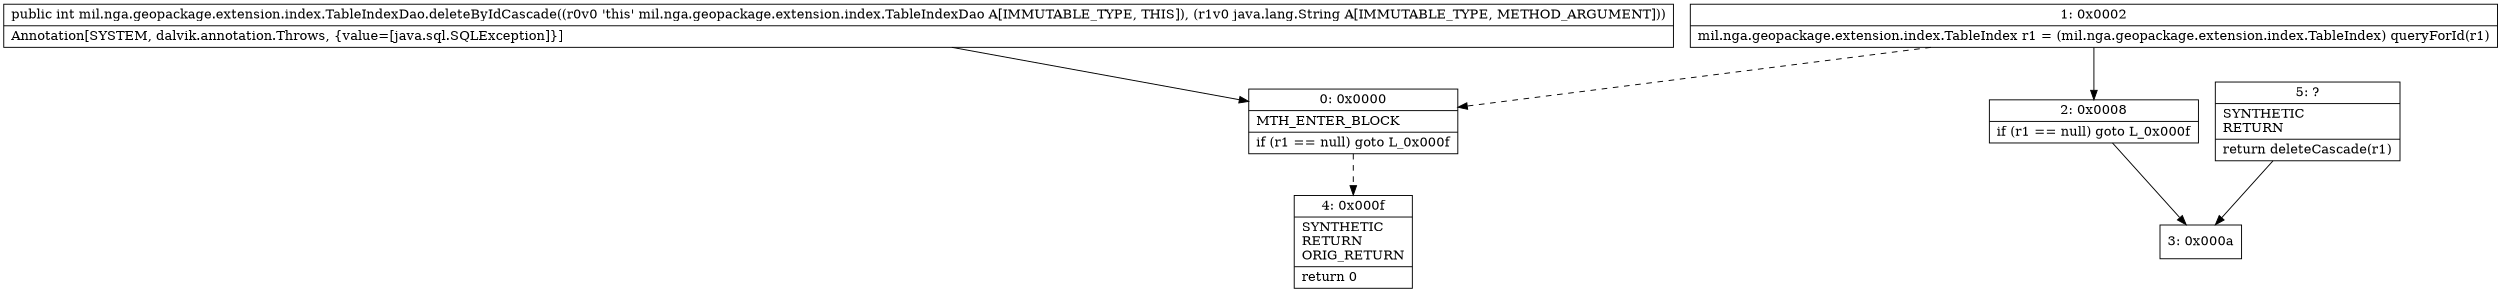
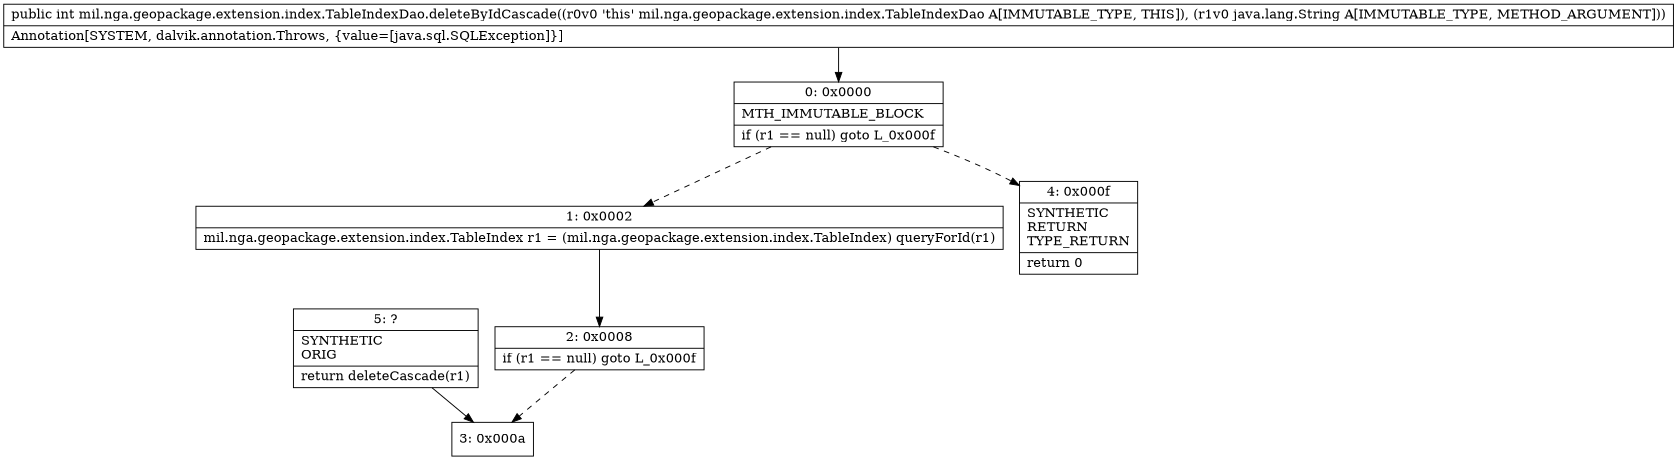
edge "1: 0x0002" -> "0: 0x0000": reversed
node "0: 0x0000": text "MTH_ENTER_BLOCK" -> "MTH_IMMUTABLE_BLOCK"
node "5: ?": text "RETURN" -> "ORIG"
edge "2: 0x0008" -> "3: 0x000a": style solid -> dashed
node "4: 0x000f": text "ORIG_RETURN" -> "TYPE_RETURN"
